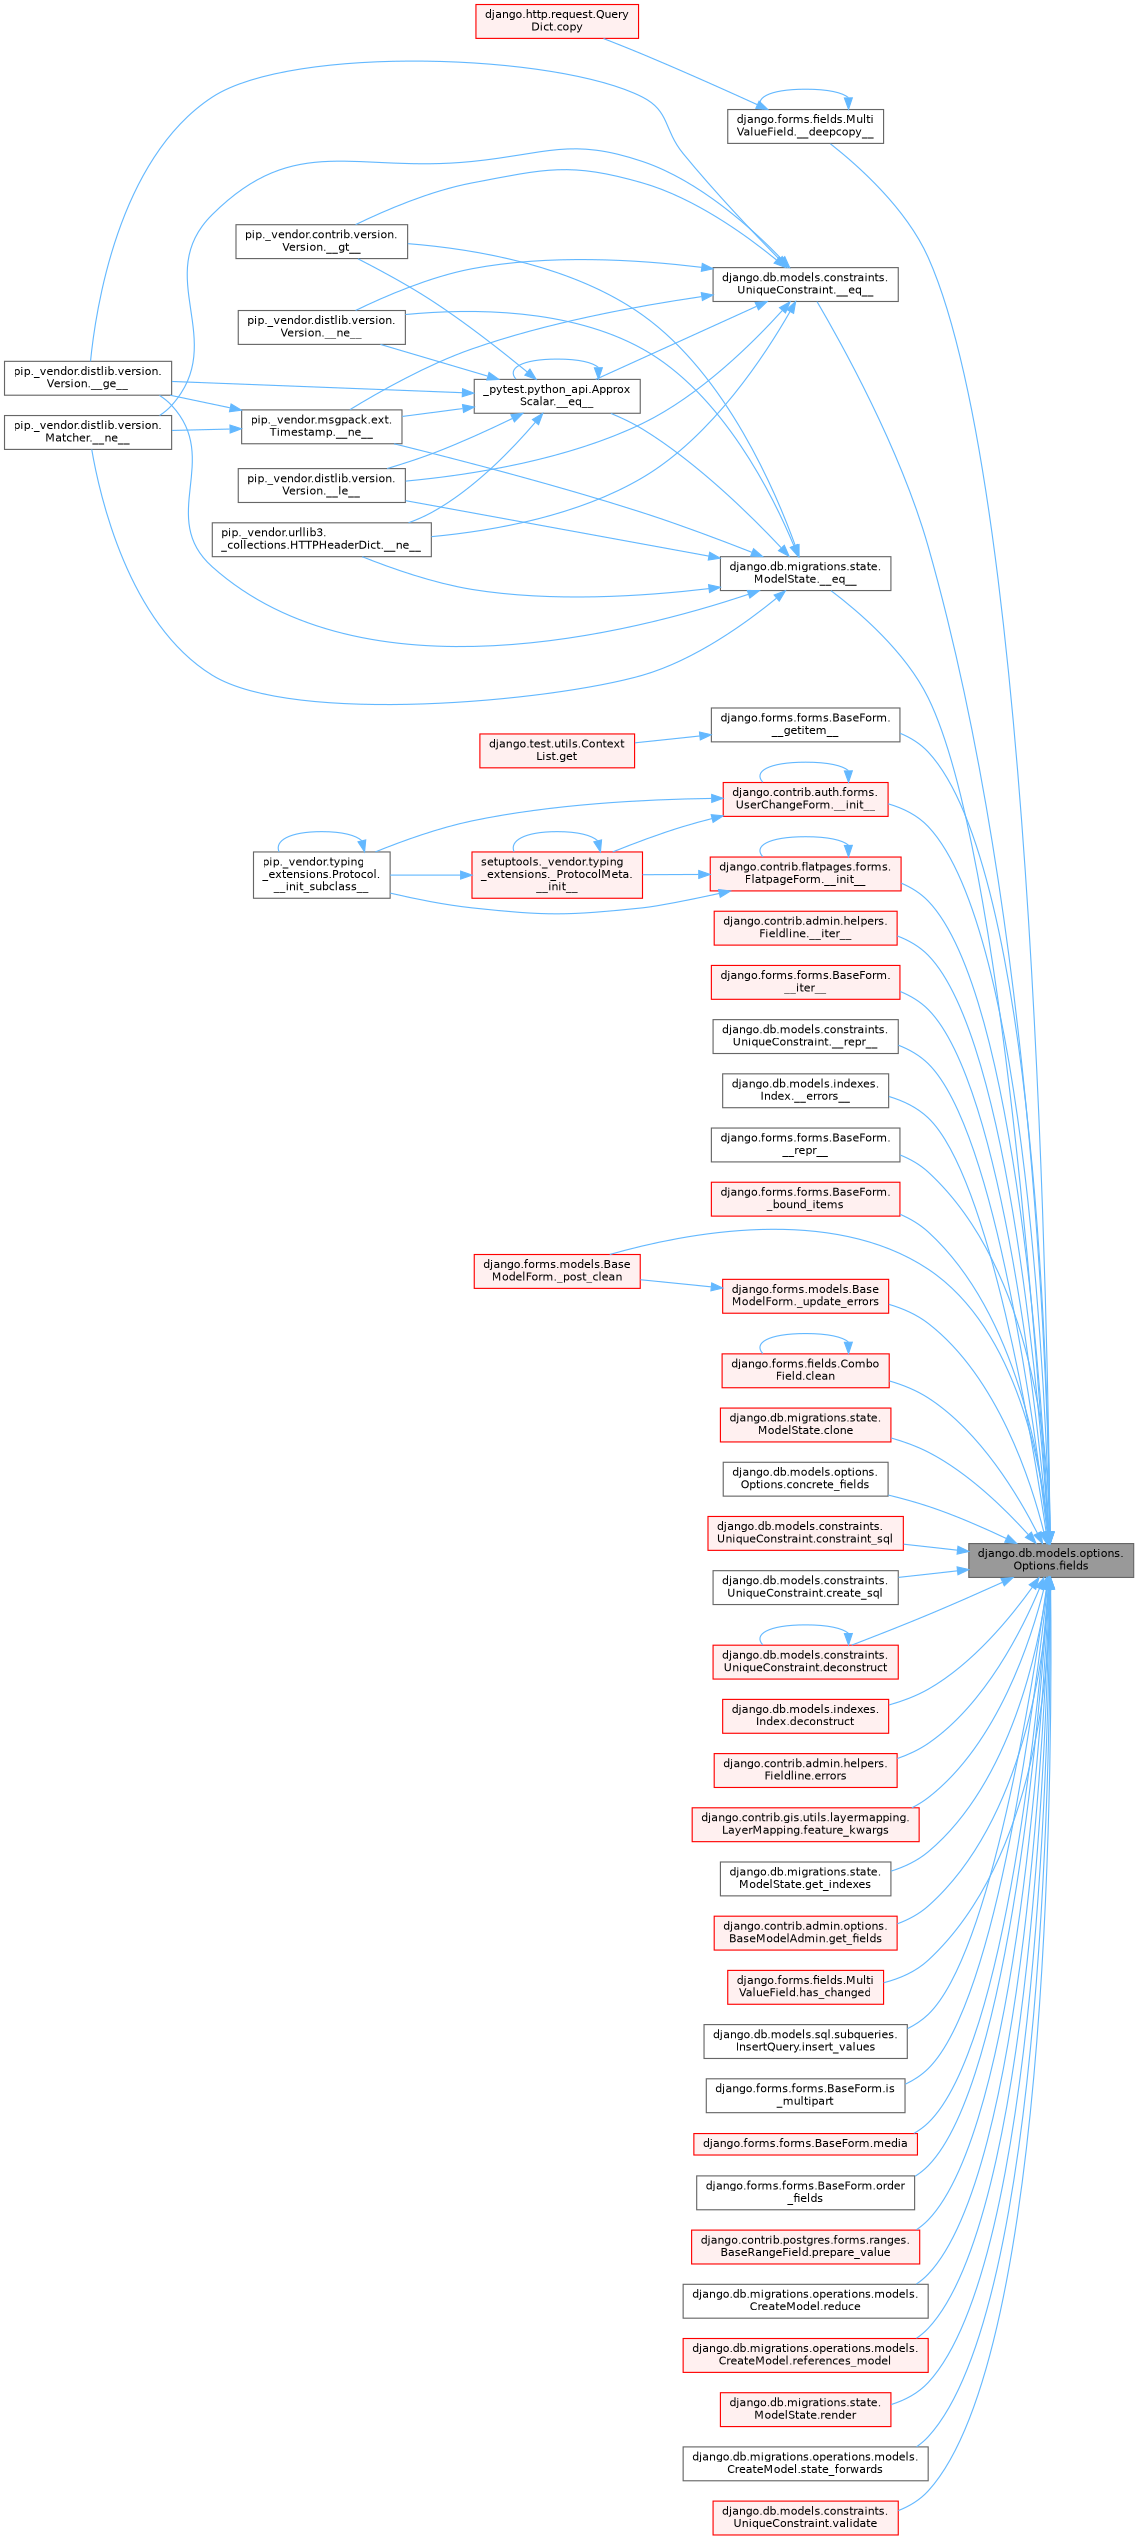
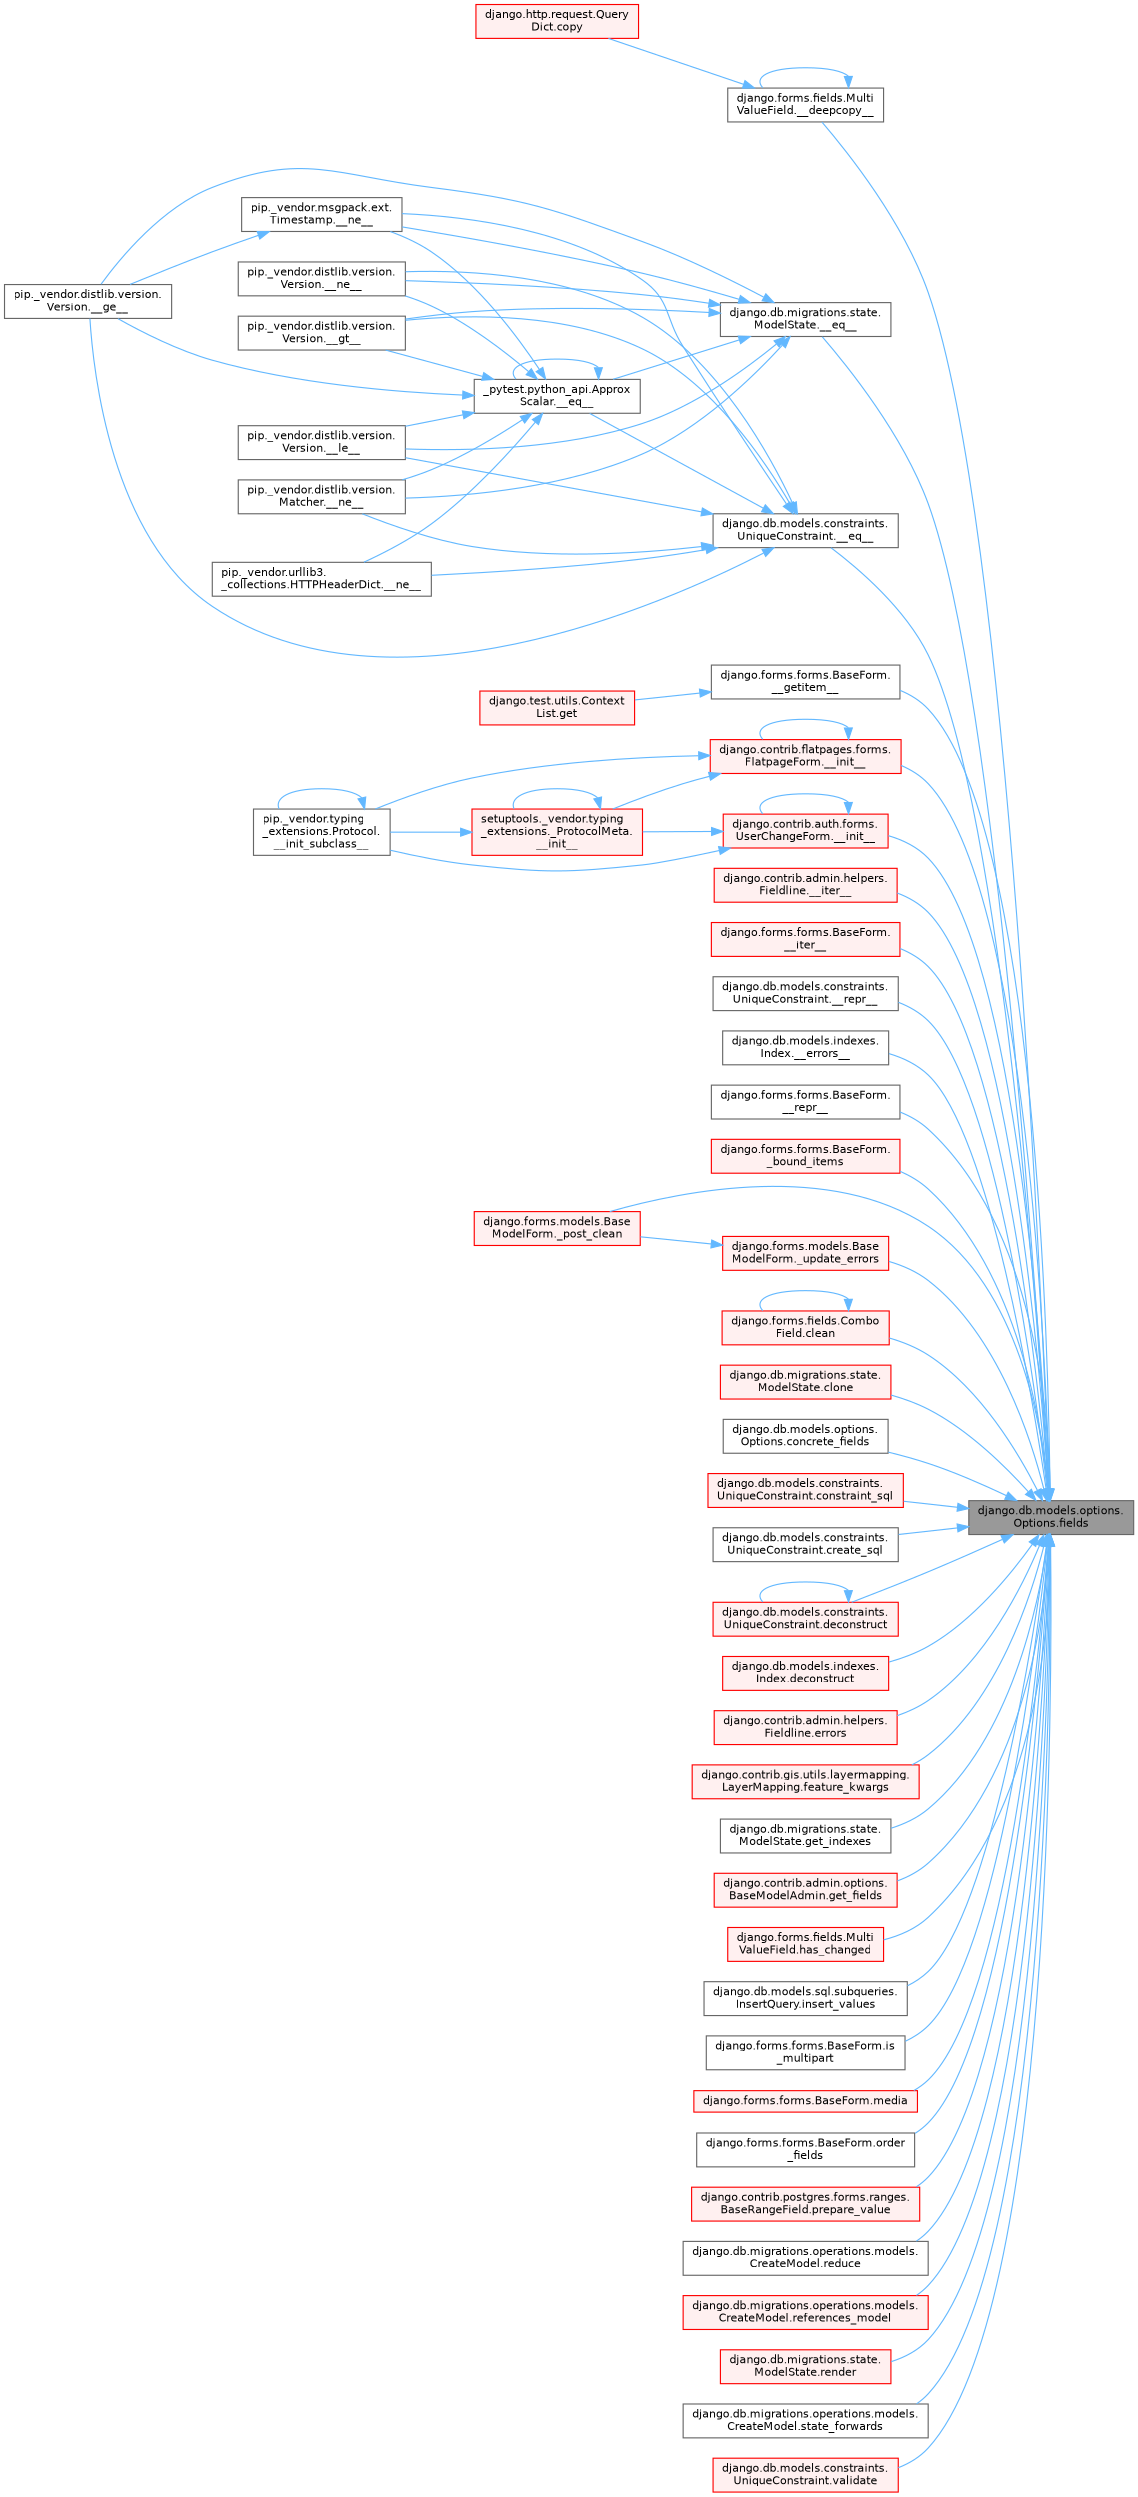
node "pip._vendor.contrib.version. Version.__gt__": label "pip._vendor.contrib.version. Version.__gt__" -> "pip._vendor.distlib.version. Version.__gt__"
edge "pip._vendor.distlib.version. Matcher.__ne__" -> "pip._vendor.msgpack.ext. Timestamp.__ne__": now "pip._vendor.distlib.version. Matcher.__ne__" -> "_pytest.python_api.Approx Scalar.__eq__"
edge "pip._vendor.urllib3. _collections.HTTPHeaderDict.__ne__" -> "django.db.migrations.state. ModelState.__eq__": removed
